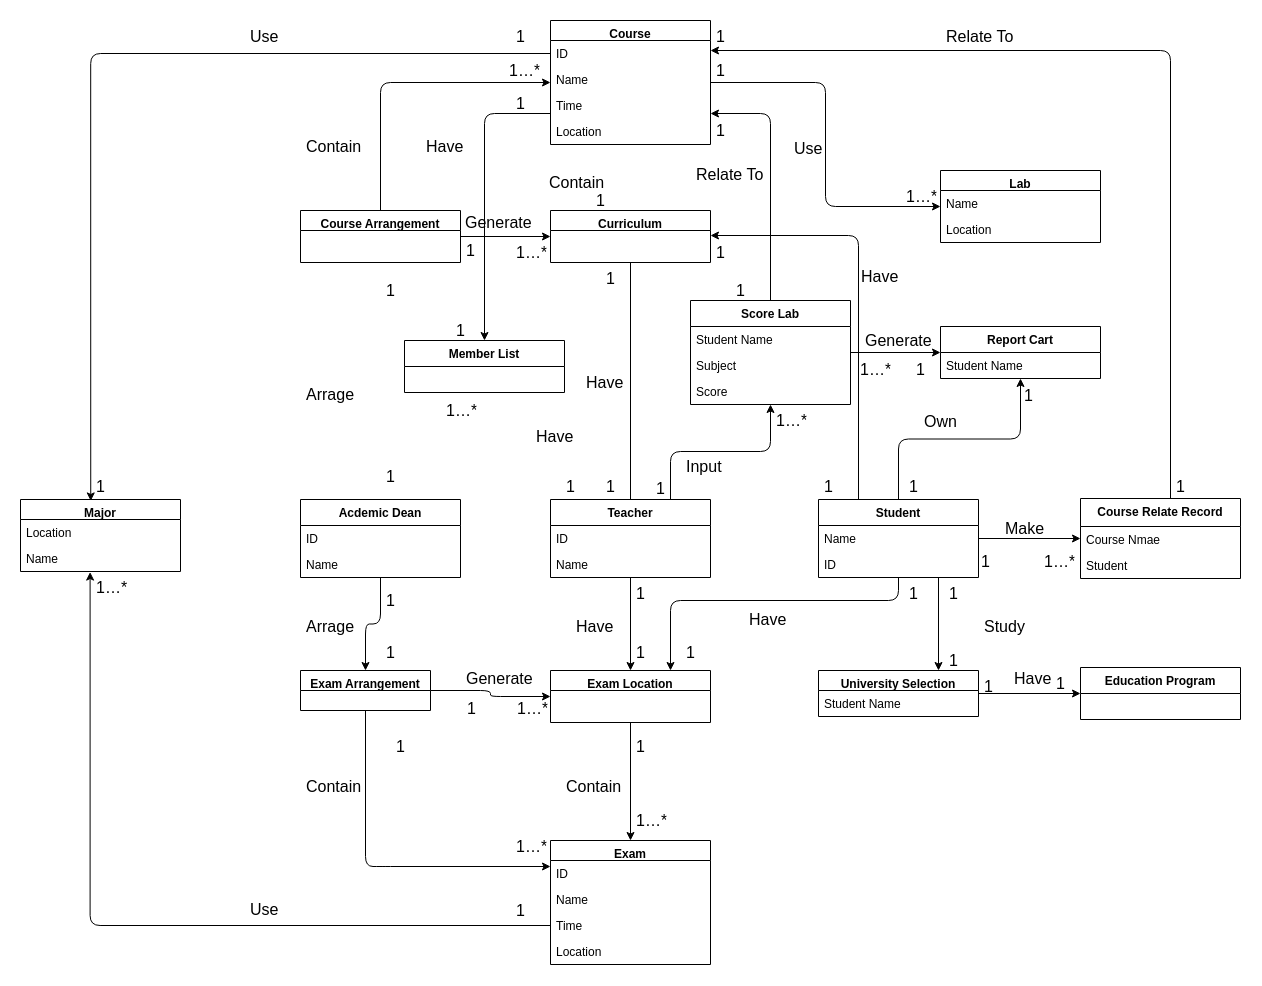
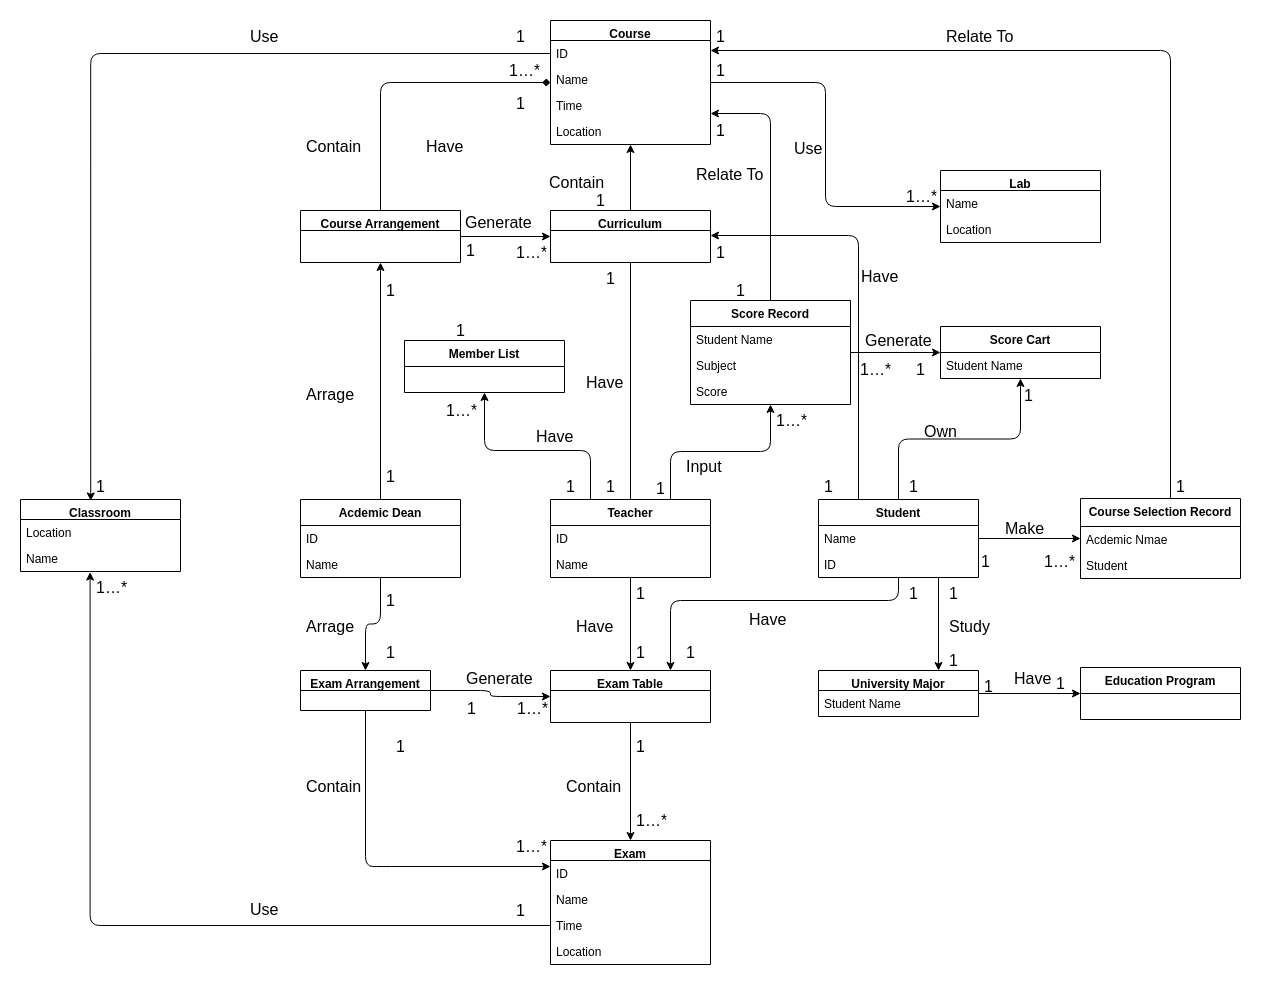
edge "Course Arrangement" -> "Course": arrowhead classic -> diamond
edge "Curriculum" -> "Course": added
edge "Course" -> "Member List": removed
node "Score Lab": label "Score Lab" -> "Score Record"
node "Report Cart": label "Report Cart" -> "Score Cart"
edge "Acdemic Dean" -> "Course Arrangement": added
node "Own": moved (999, 419) -> (999, 429)
edge "Teacher" -> "Member List": added
node "Course Relate Record": label "Course Relate Record" -> "Course Selection Record"
node "Major": label "Major" -> "Classroom"
node "Course Nmae": label "Course Nmae" -> "Acdemic Nmae"
node "Study": moved (1059, 624) -> (1024, 624)
node "Exam Location": label "Exam Location" -> "Exam Table"
node "University Selection": label "University Selection" -> "University Major"
